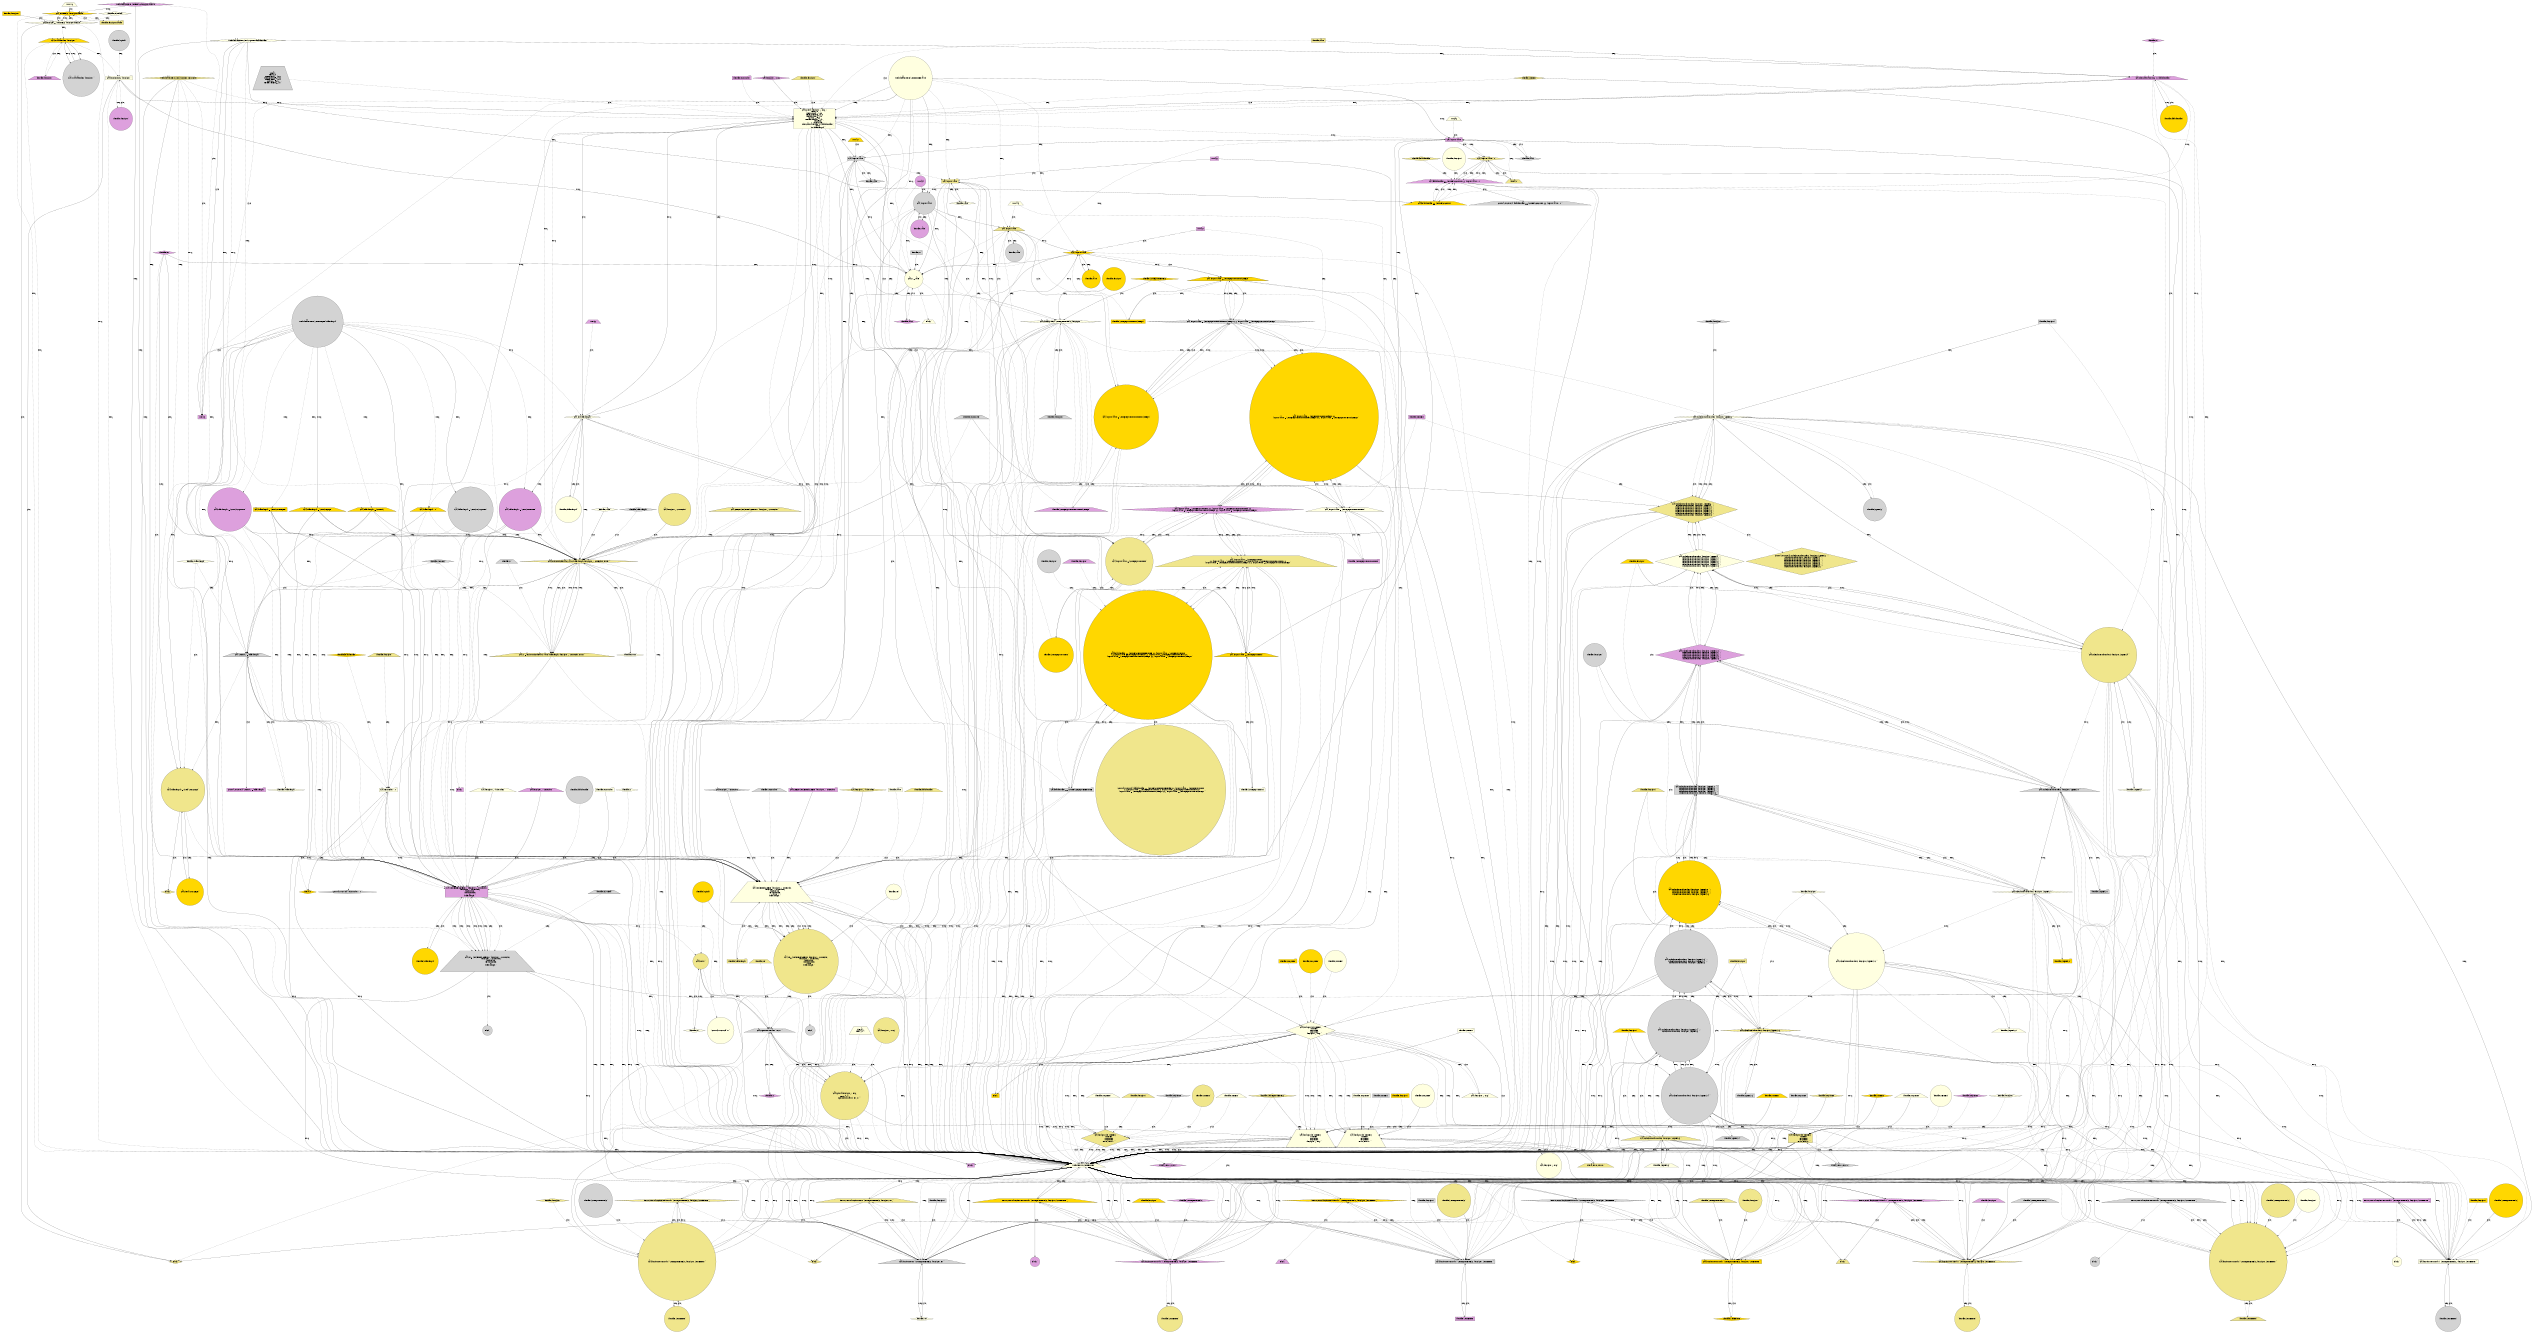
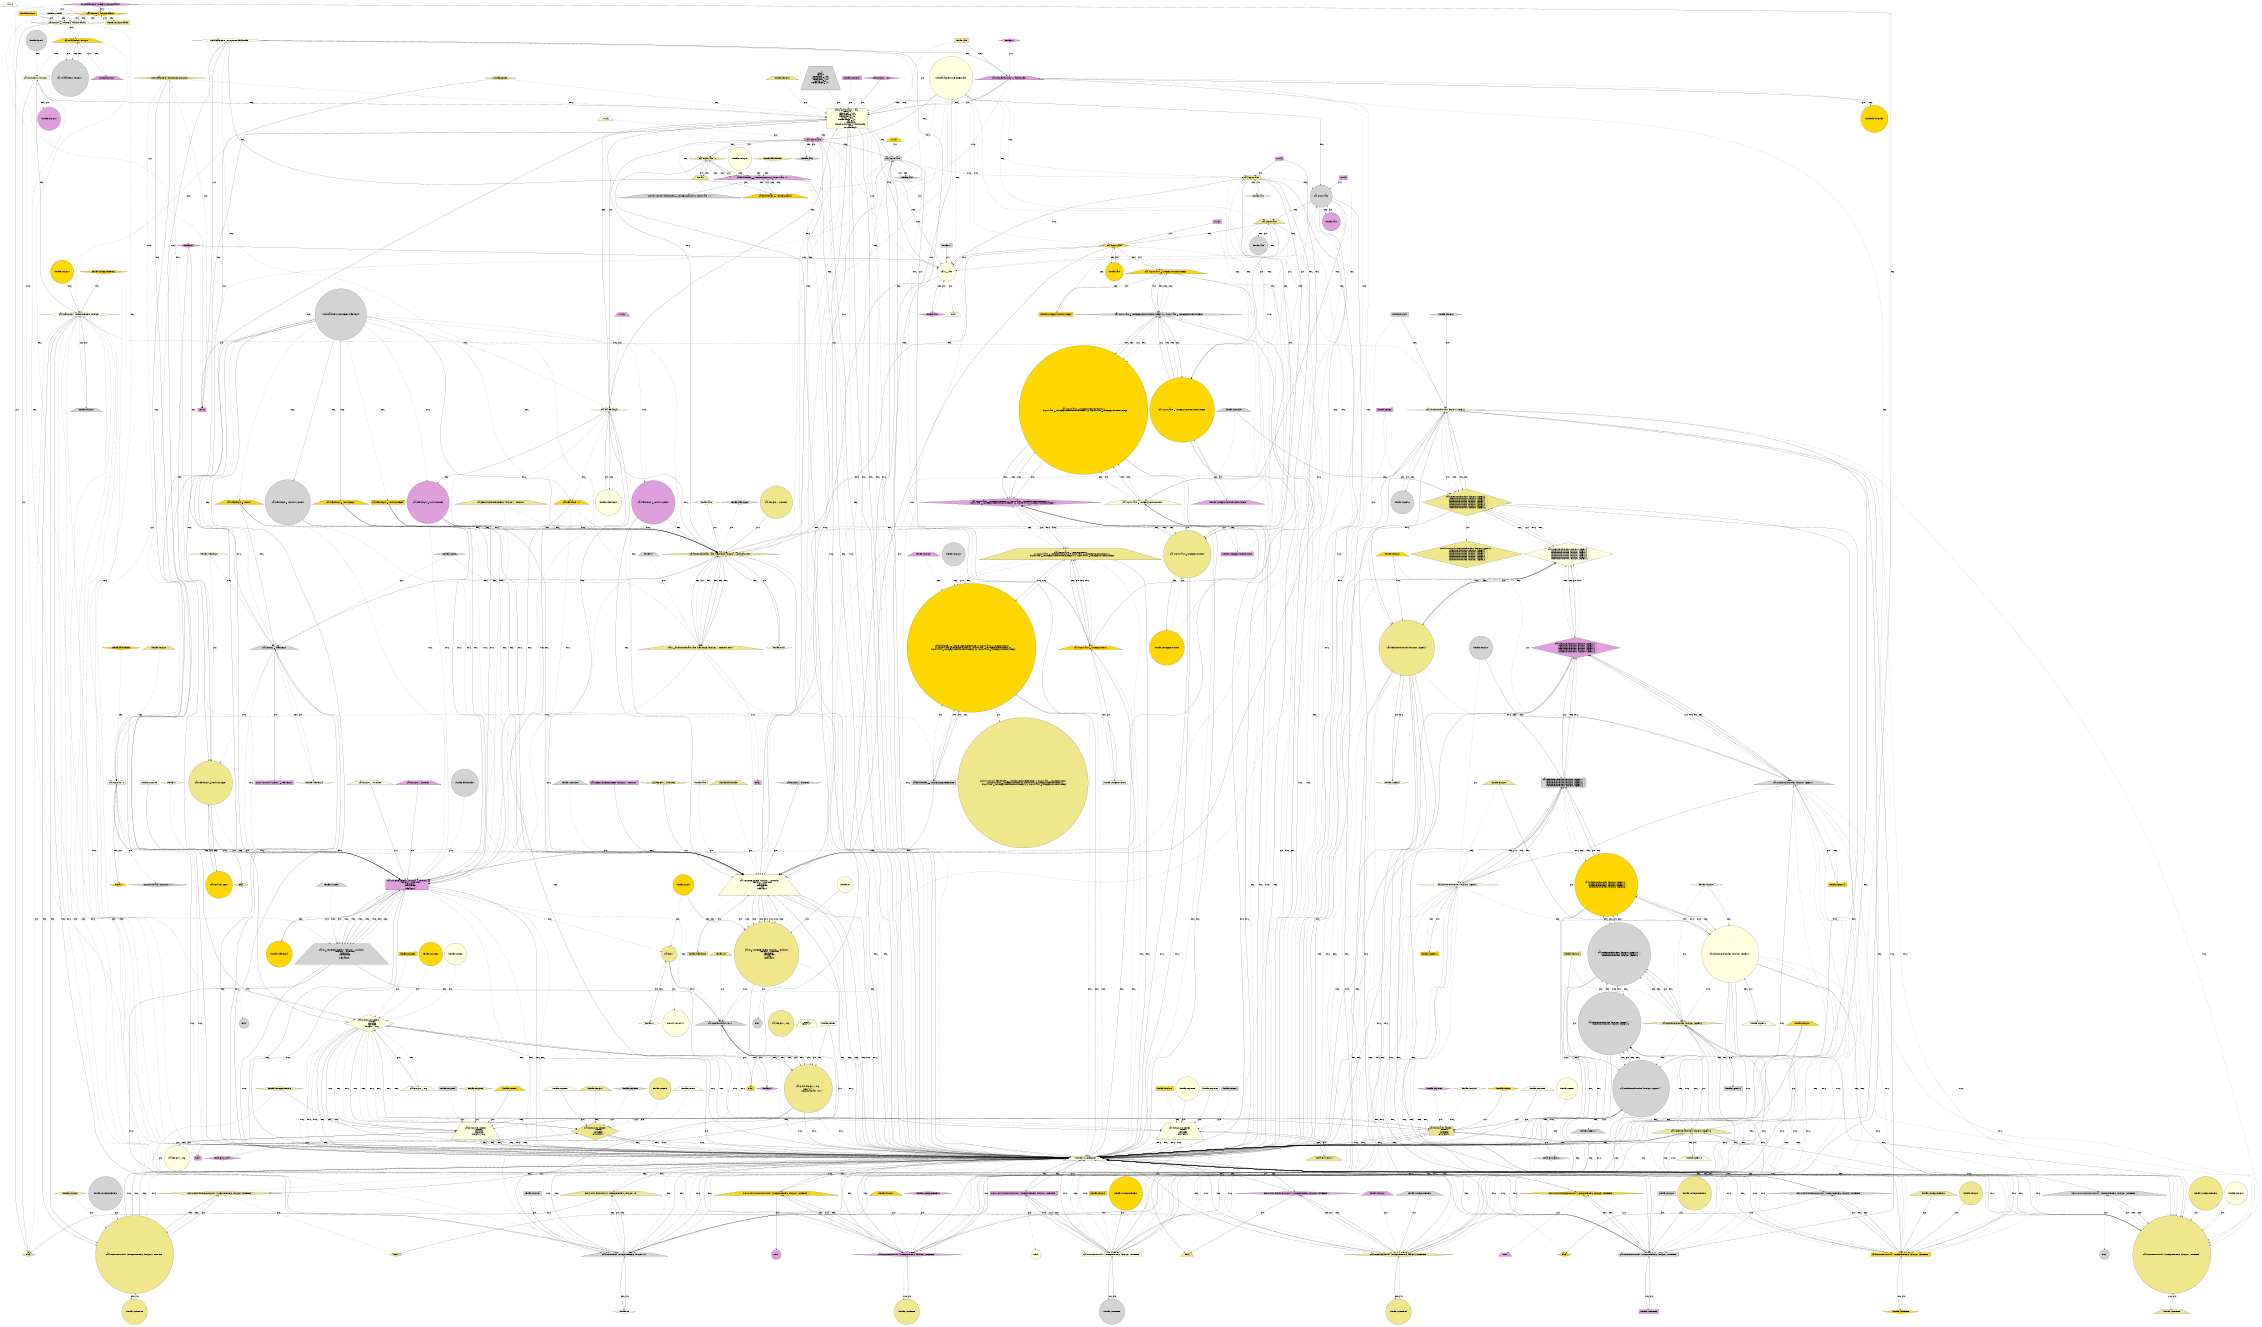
node "1000439": shape circle -> folder
node "1000445": removed
node "(Identifier,STATE_S10)": fillcolor lightgrey -> gold
